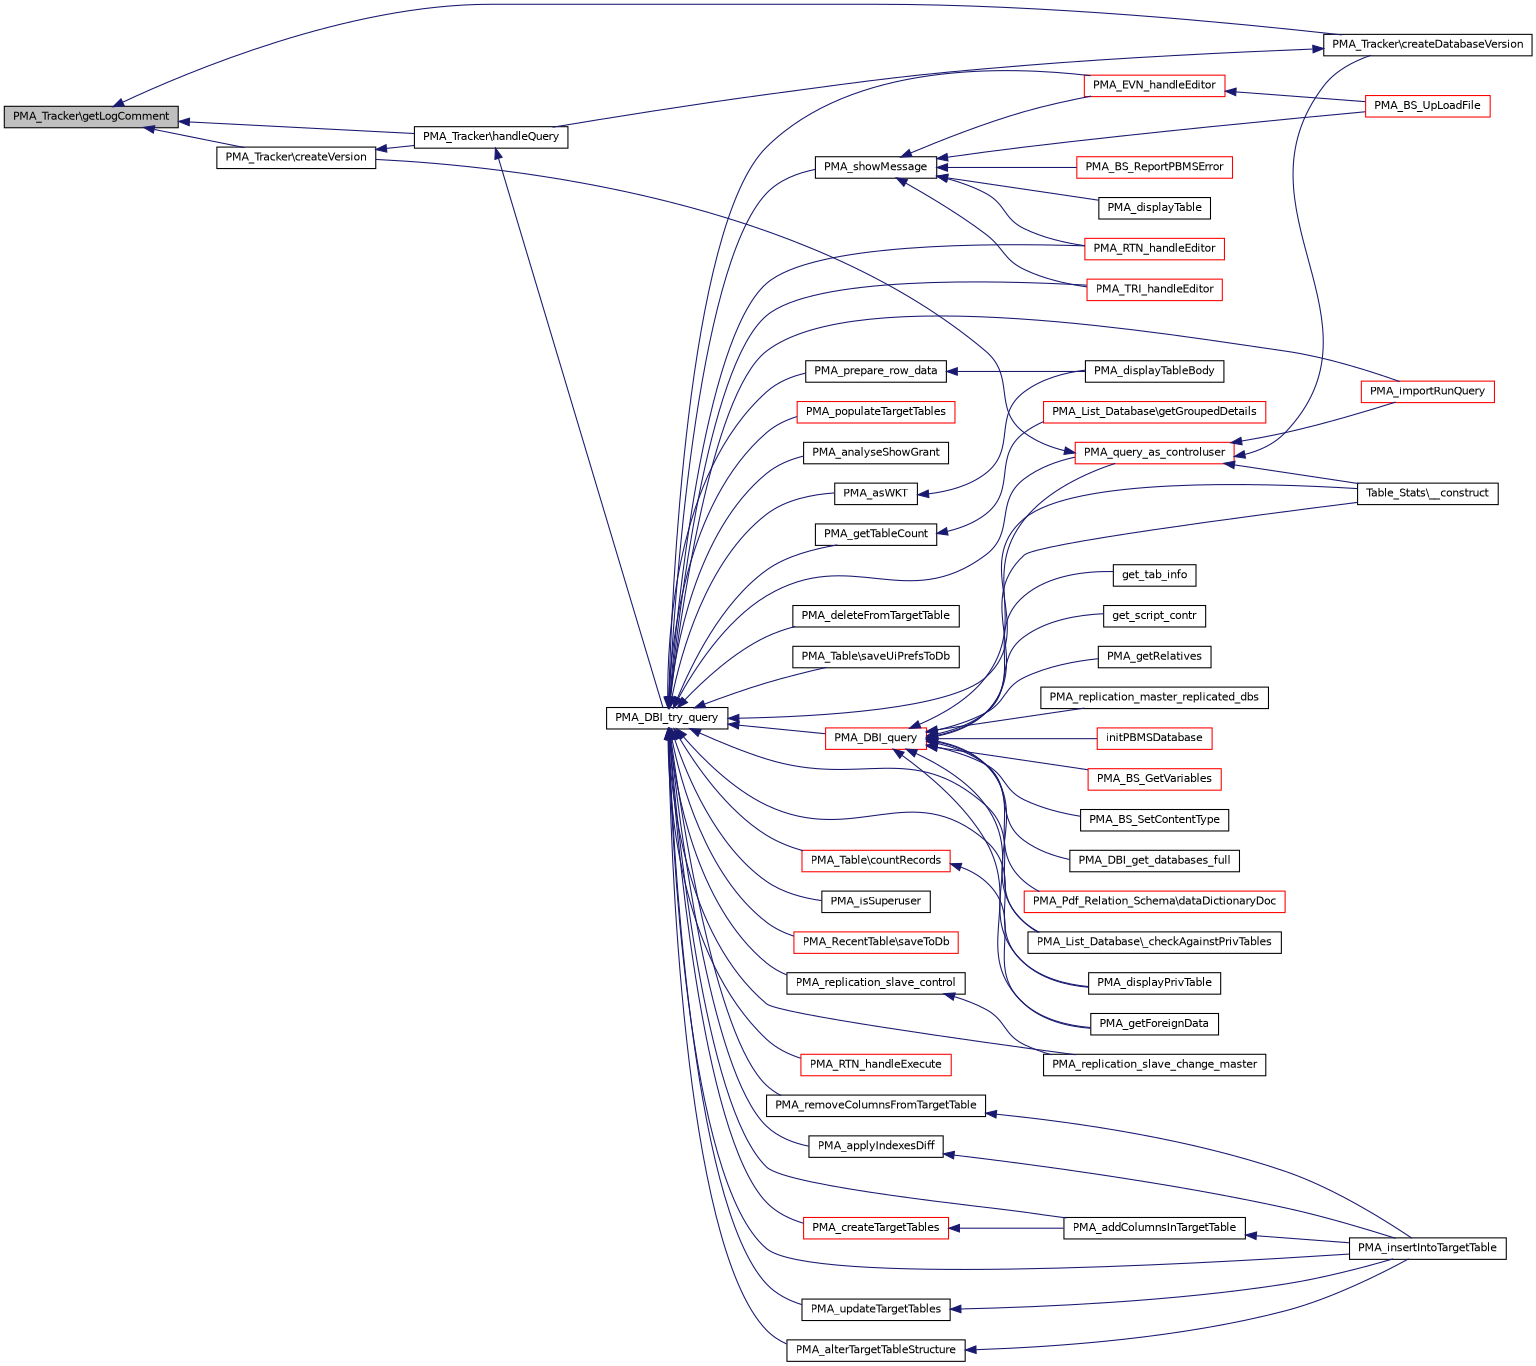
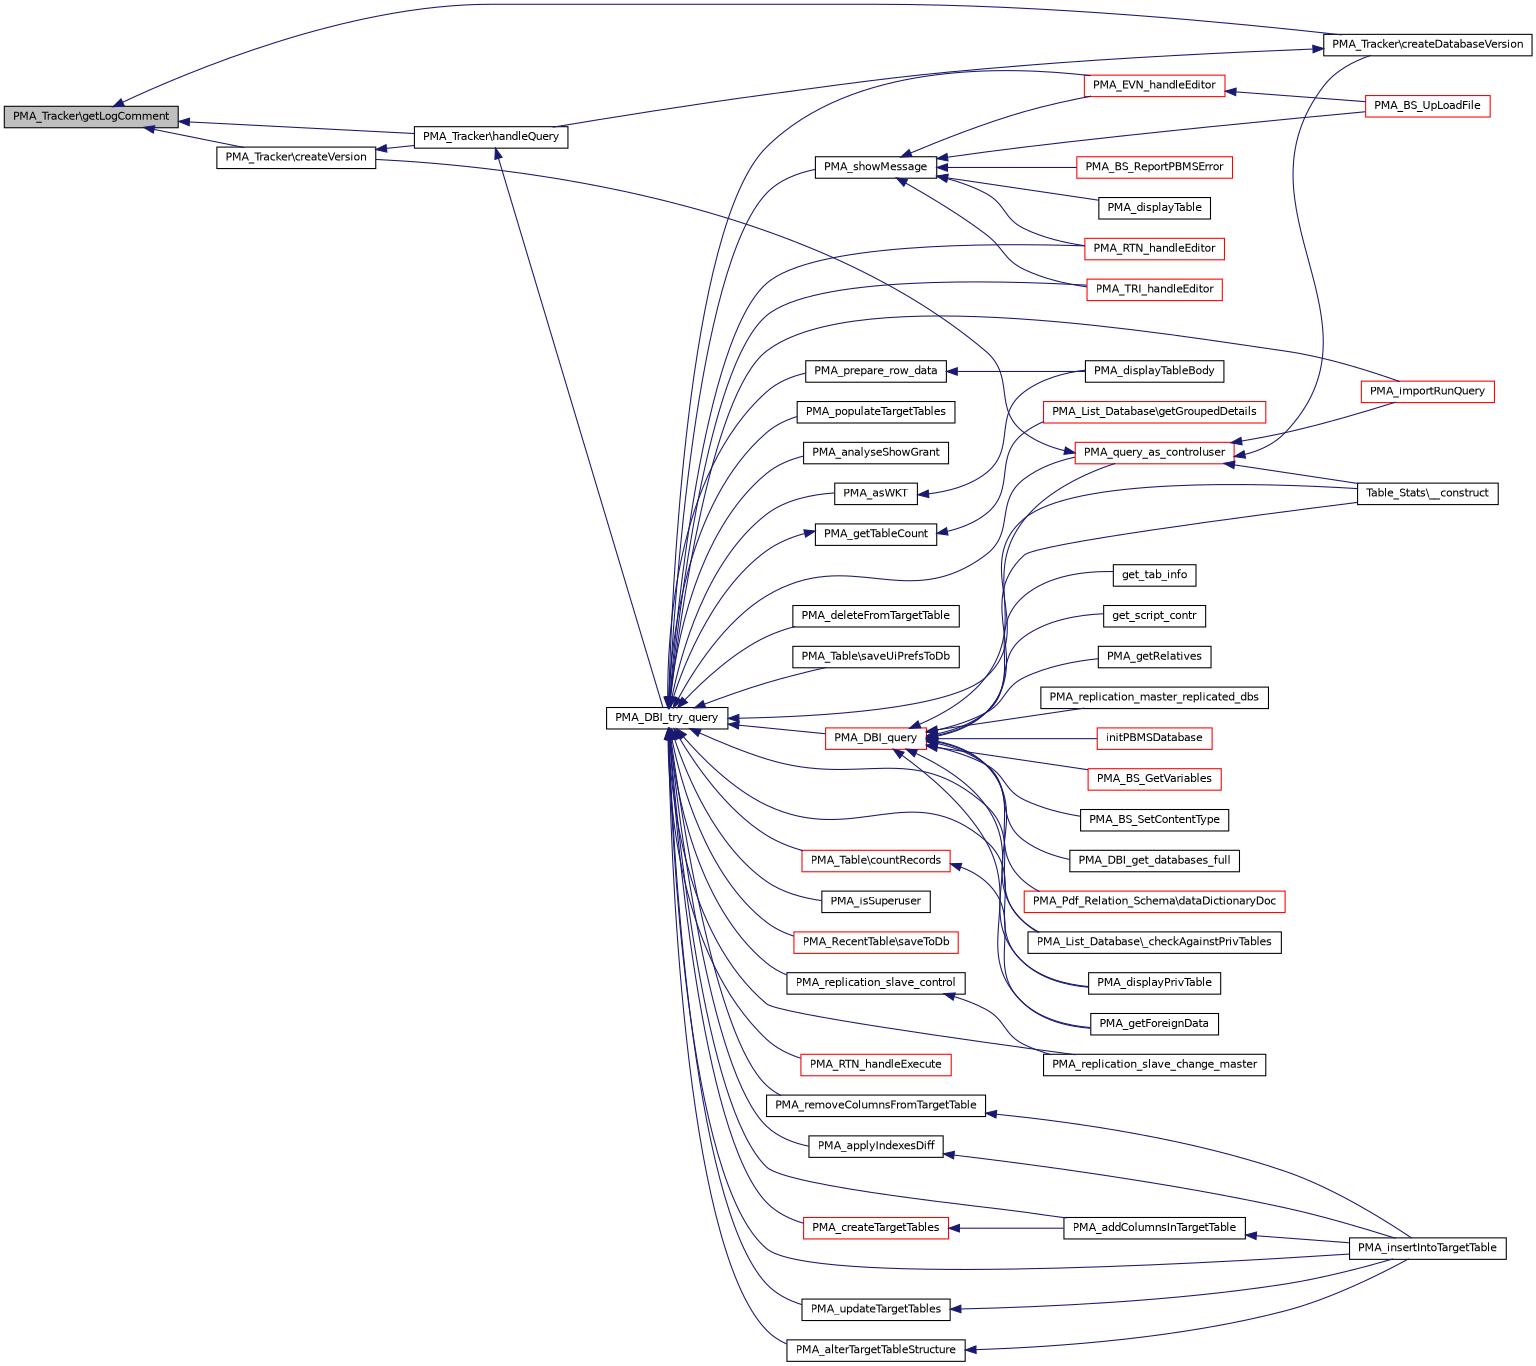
node "PMA_populateTargetTables": color red -> black
edge "PMA_getTableCount" -> "PMA_DBI_try_query": reversed
